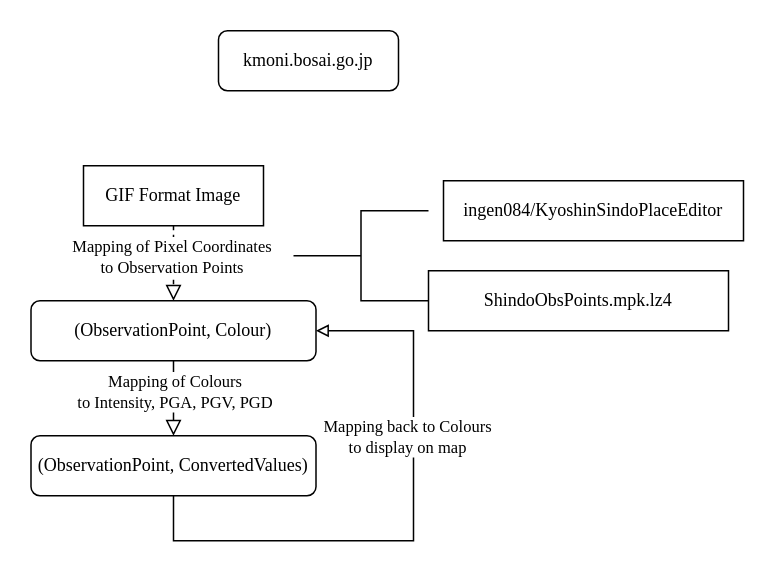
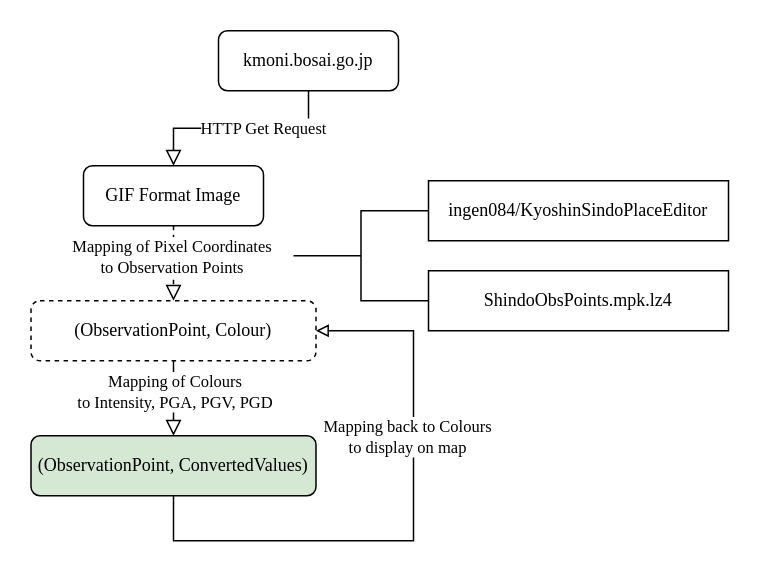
edge "kmoni.bosai.go.jp" -> "GIF Format Image": added, label "HTTP Get Request"
node "GIF Format Image": shape rectangle -> rounded rectangle
node "ingen084/KyoshinSindoPlaceEditor": moved (593, 211) -> (578, 211)
node "(ObservationPoint, Colour)": style solid -> dashed
node "(ObservationPoint, ConvertedValues)": fillcolor #ffffff -> #d5e8d4
